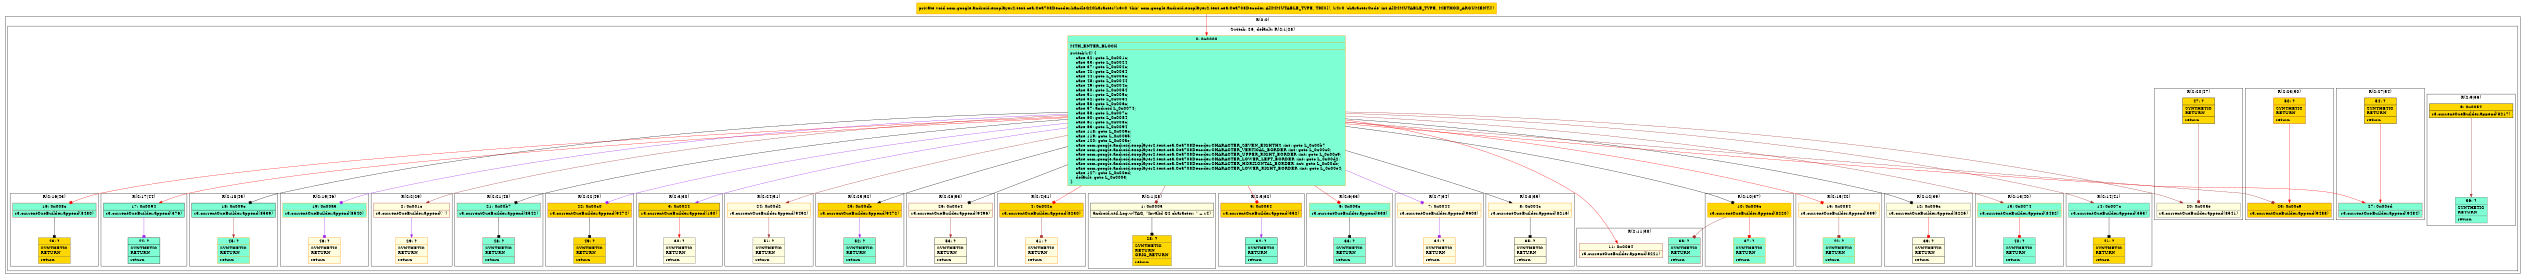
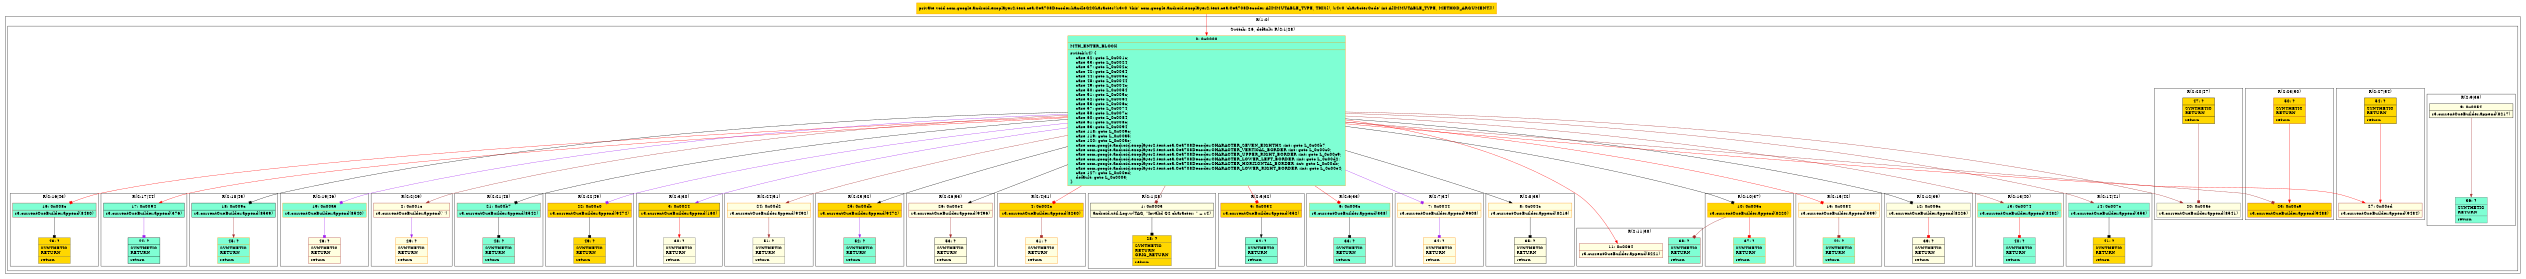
cluster "R(0:0)": label "R(0:0)" -> "R(1:0)"
node "0: 0x0000": text "case 57: android L_0x0074;" -> "case 57: goto L_0x0074;"
node "9: 0x0054": fillcolor gold -> lightyellow
edge "0: 0x0000" -> "26: 0x00e4": arrowhead box -> normal
node "27: 0x00ed": fillcolor aquamarine -> lightyellow
edge "5: 0x0034" -> "32: ?": color purple -> black
node "46: ?": color darkorange -> brown
